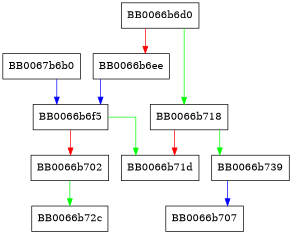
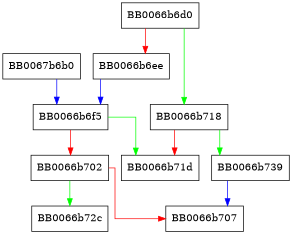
edge "BB0066b702" -> "BB0066b707": added
